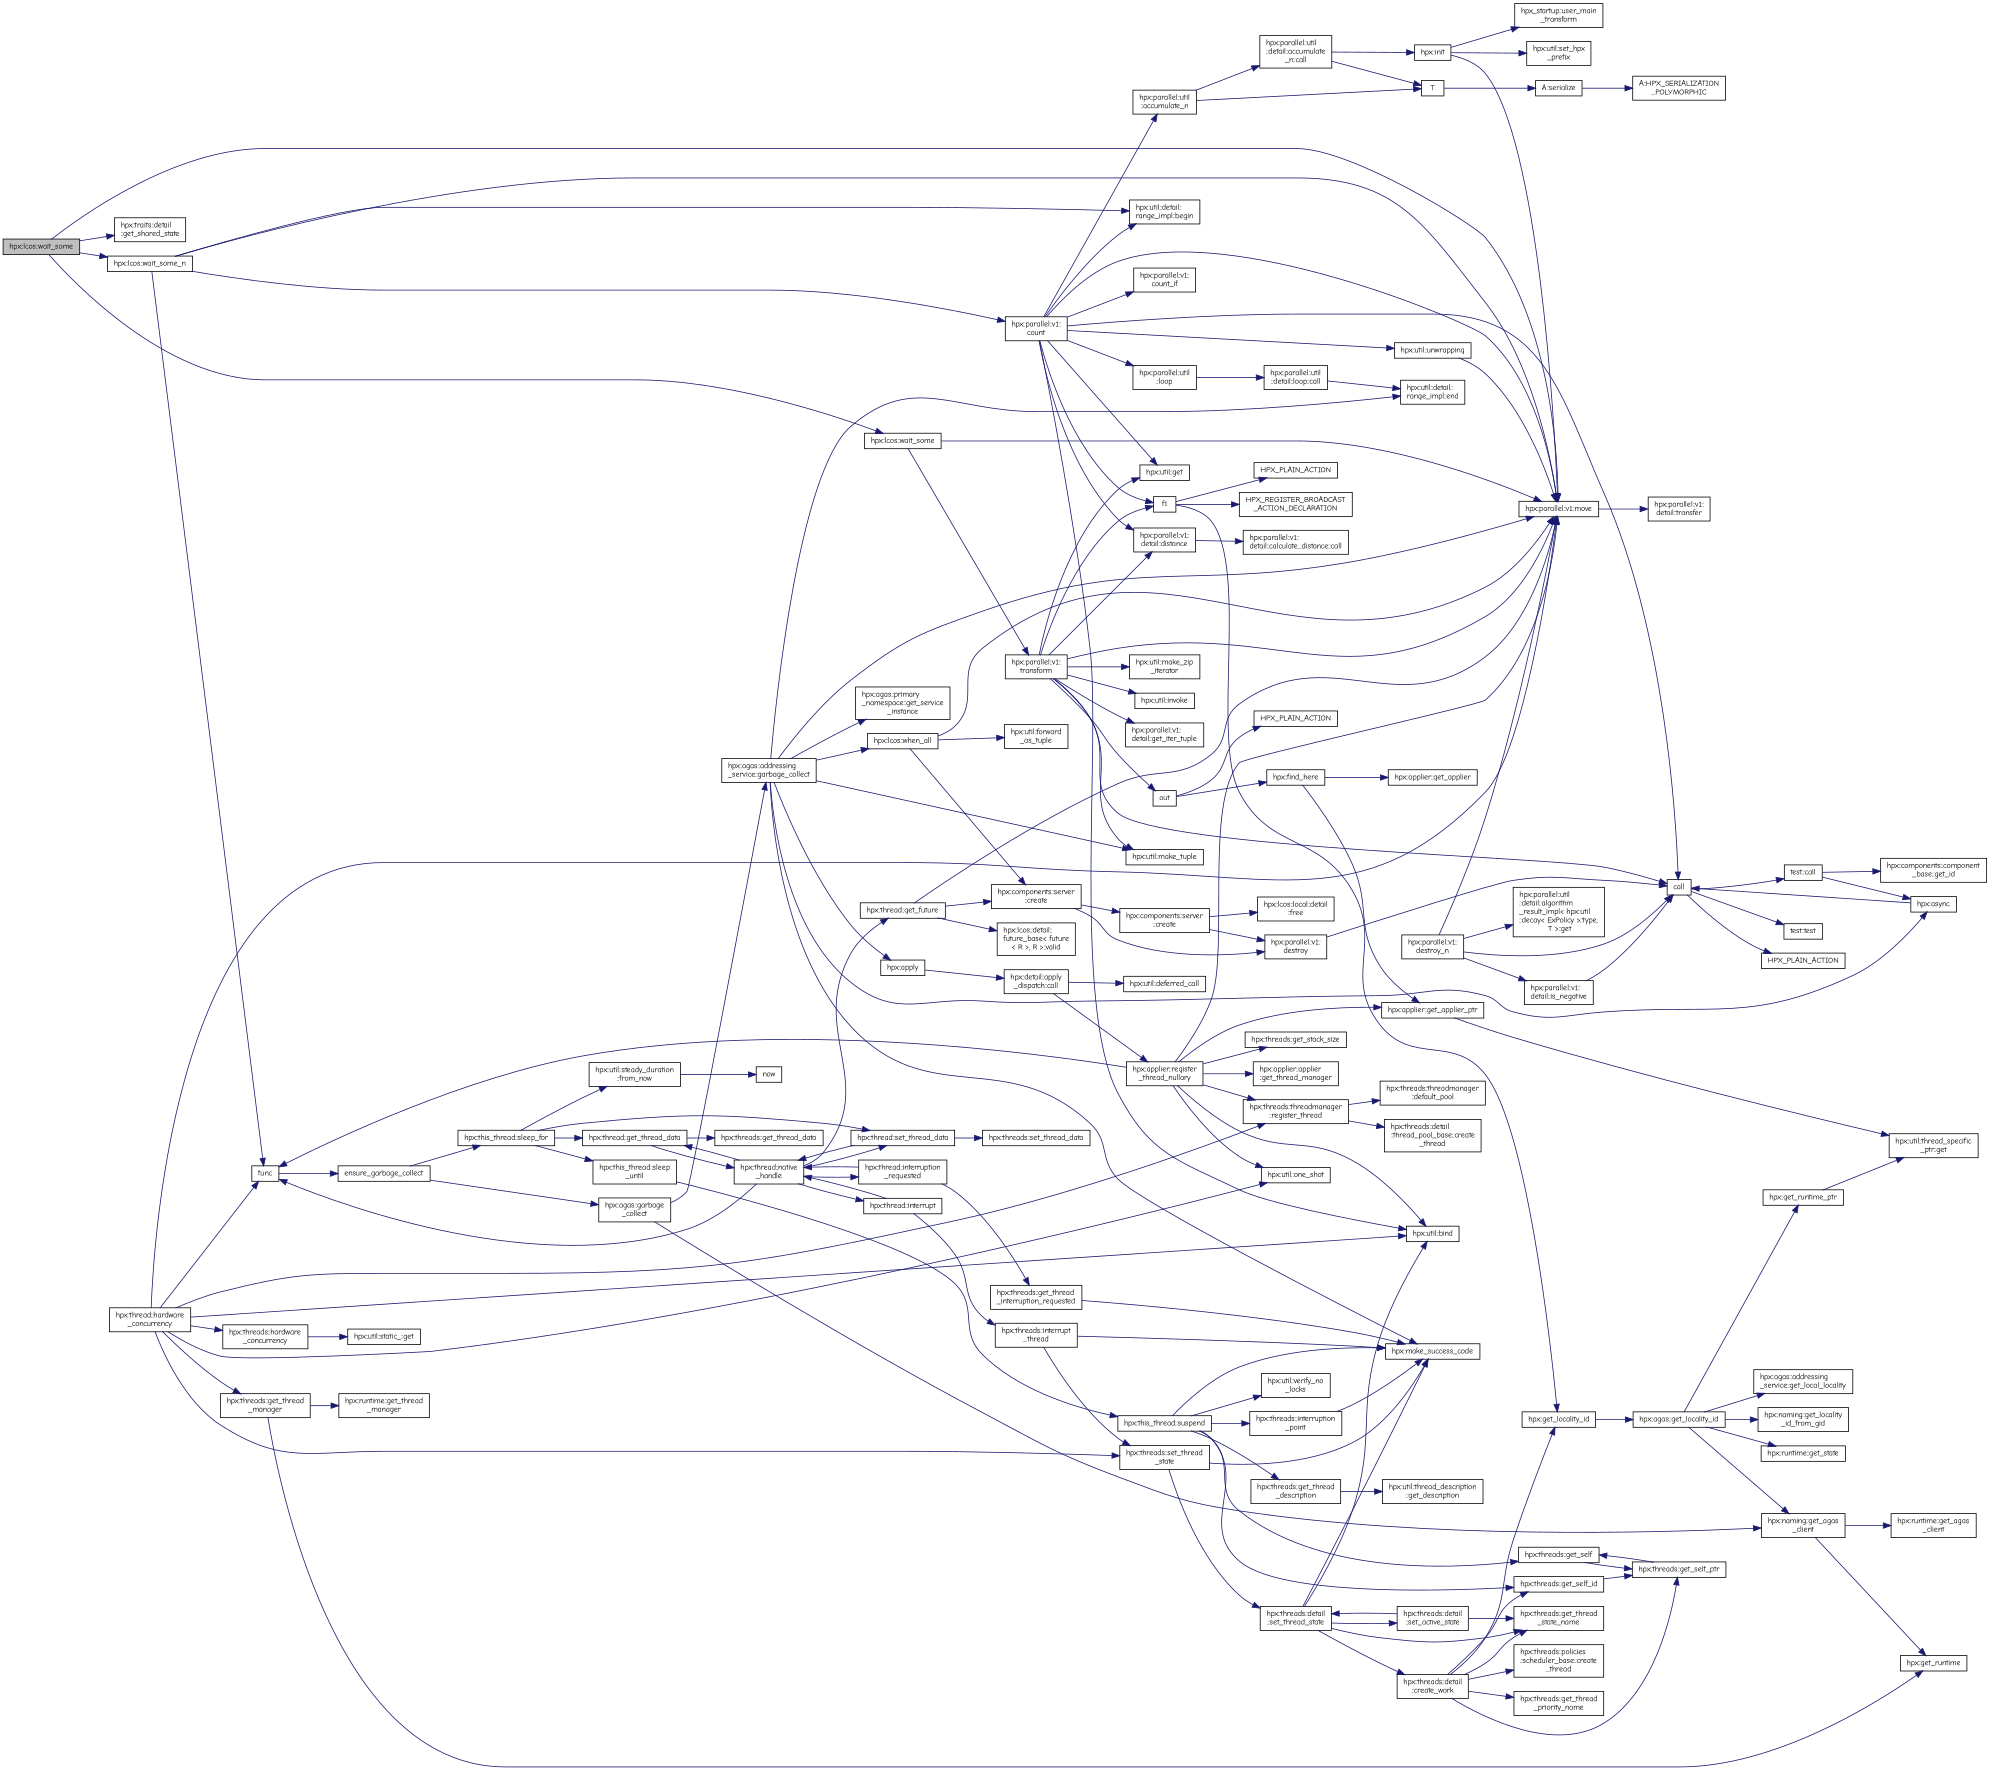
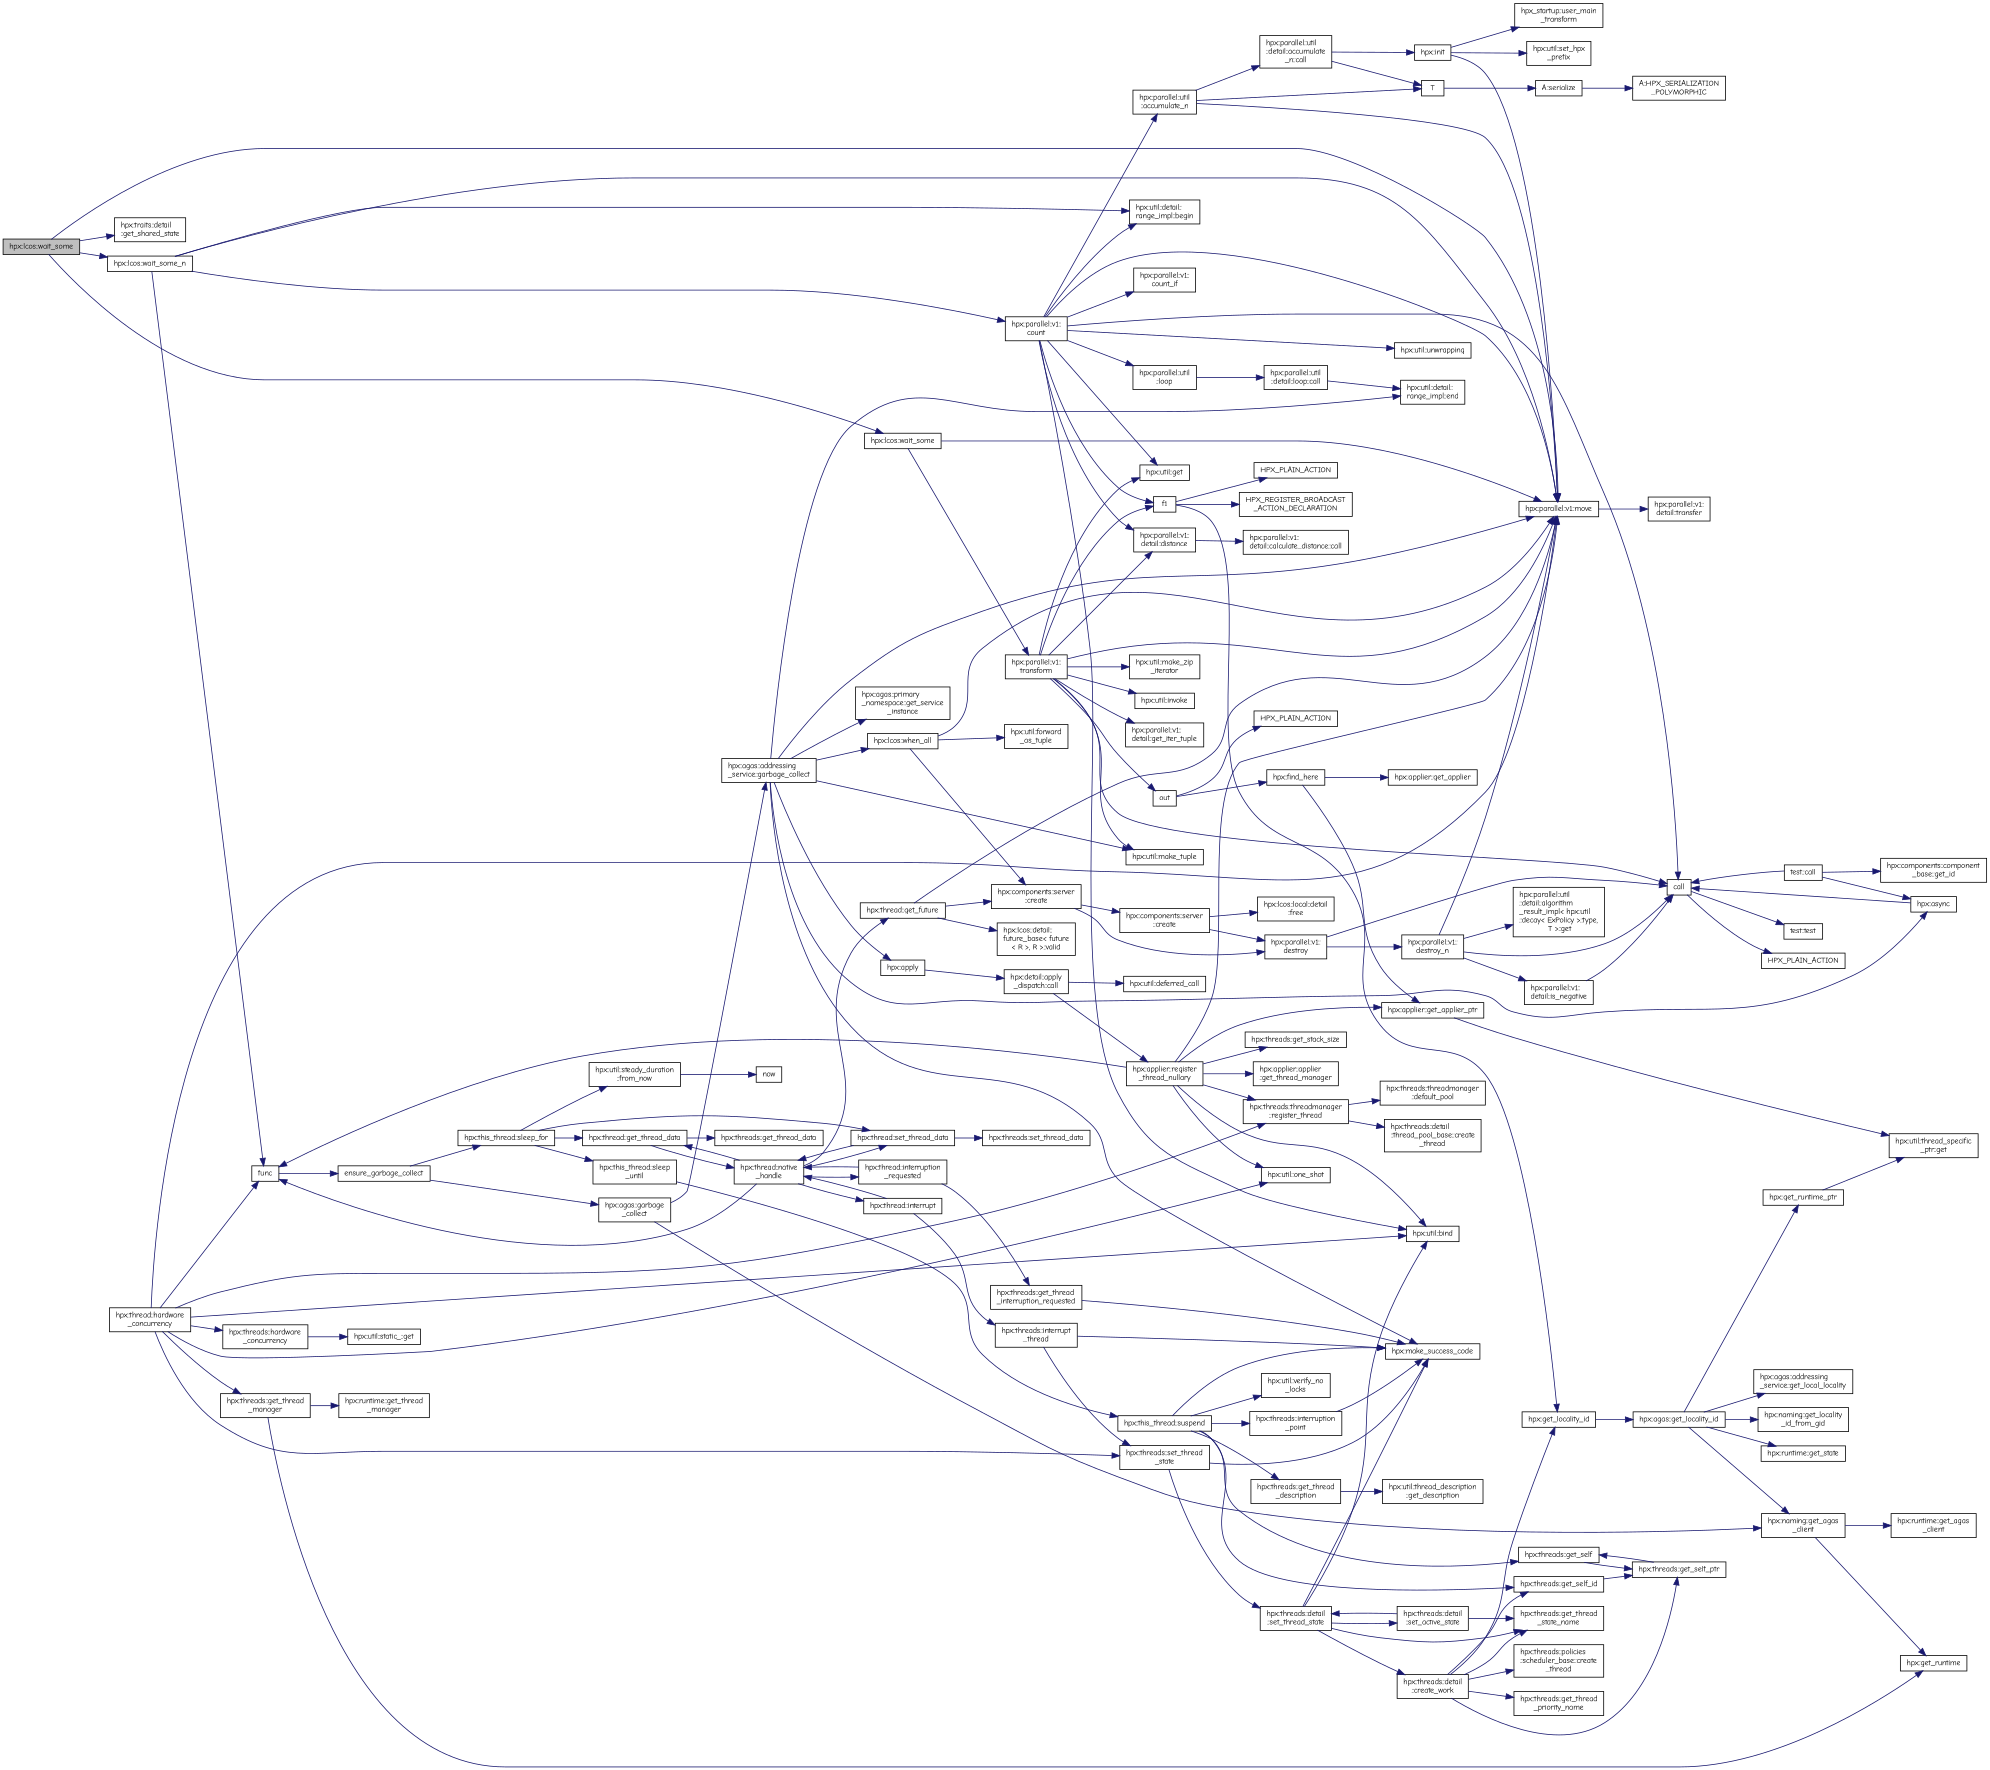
edge "hpx::util::unwrapping" -> "hpx::parallel::v1::move": now "hpx::parallel::util ::accumulate_n" -> "hpx::parallel::v1::move"
edge "call" -> "test::call": reversed
edge "hpx::parallel::v1:: destroy" -> "hpx::parallel::v1:: destroy_n": added
